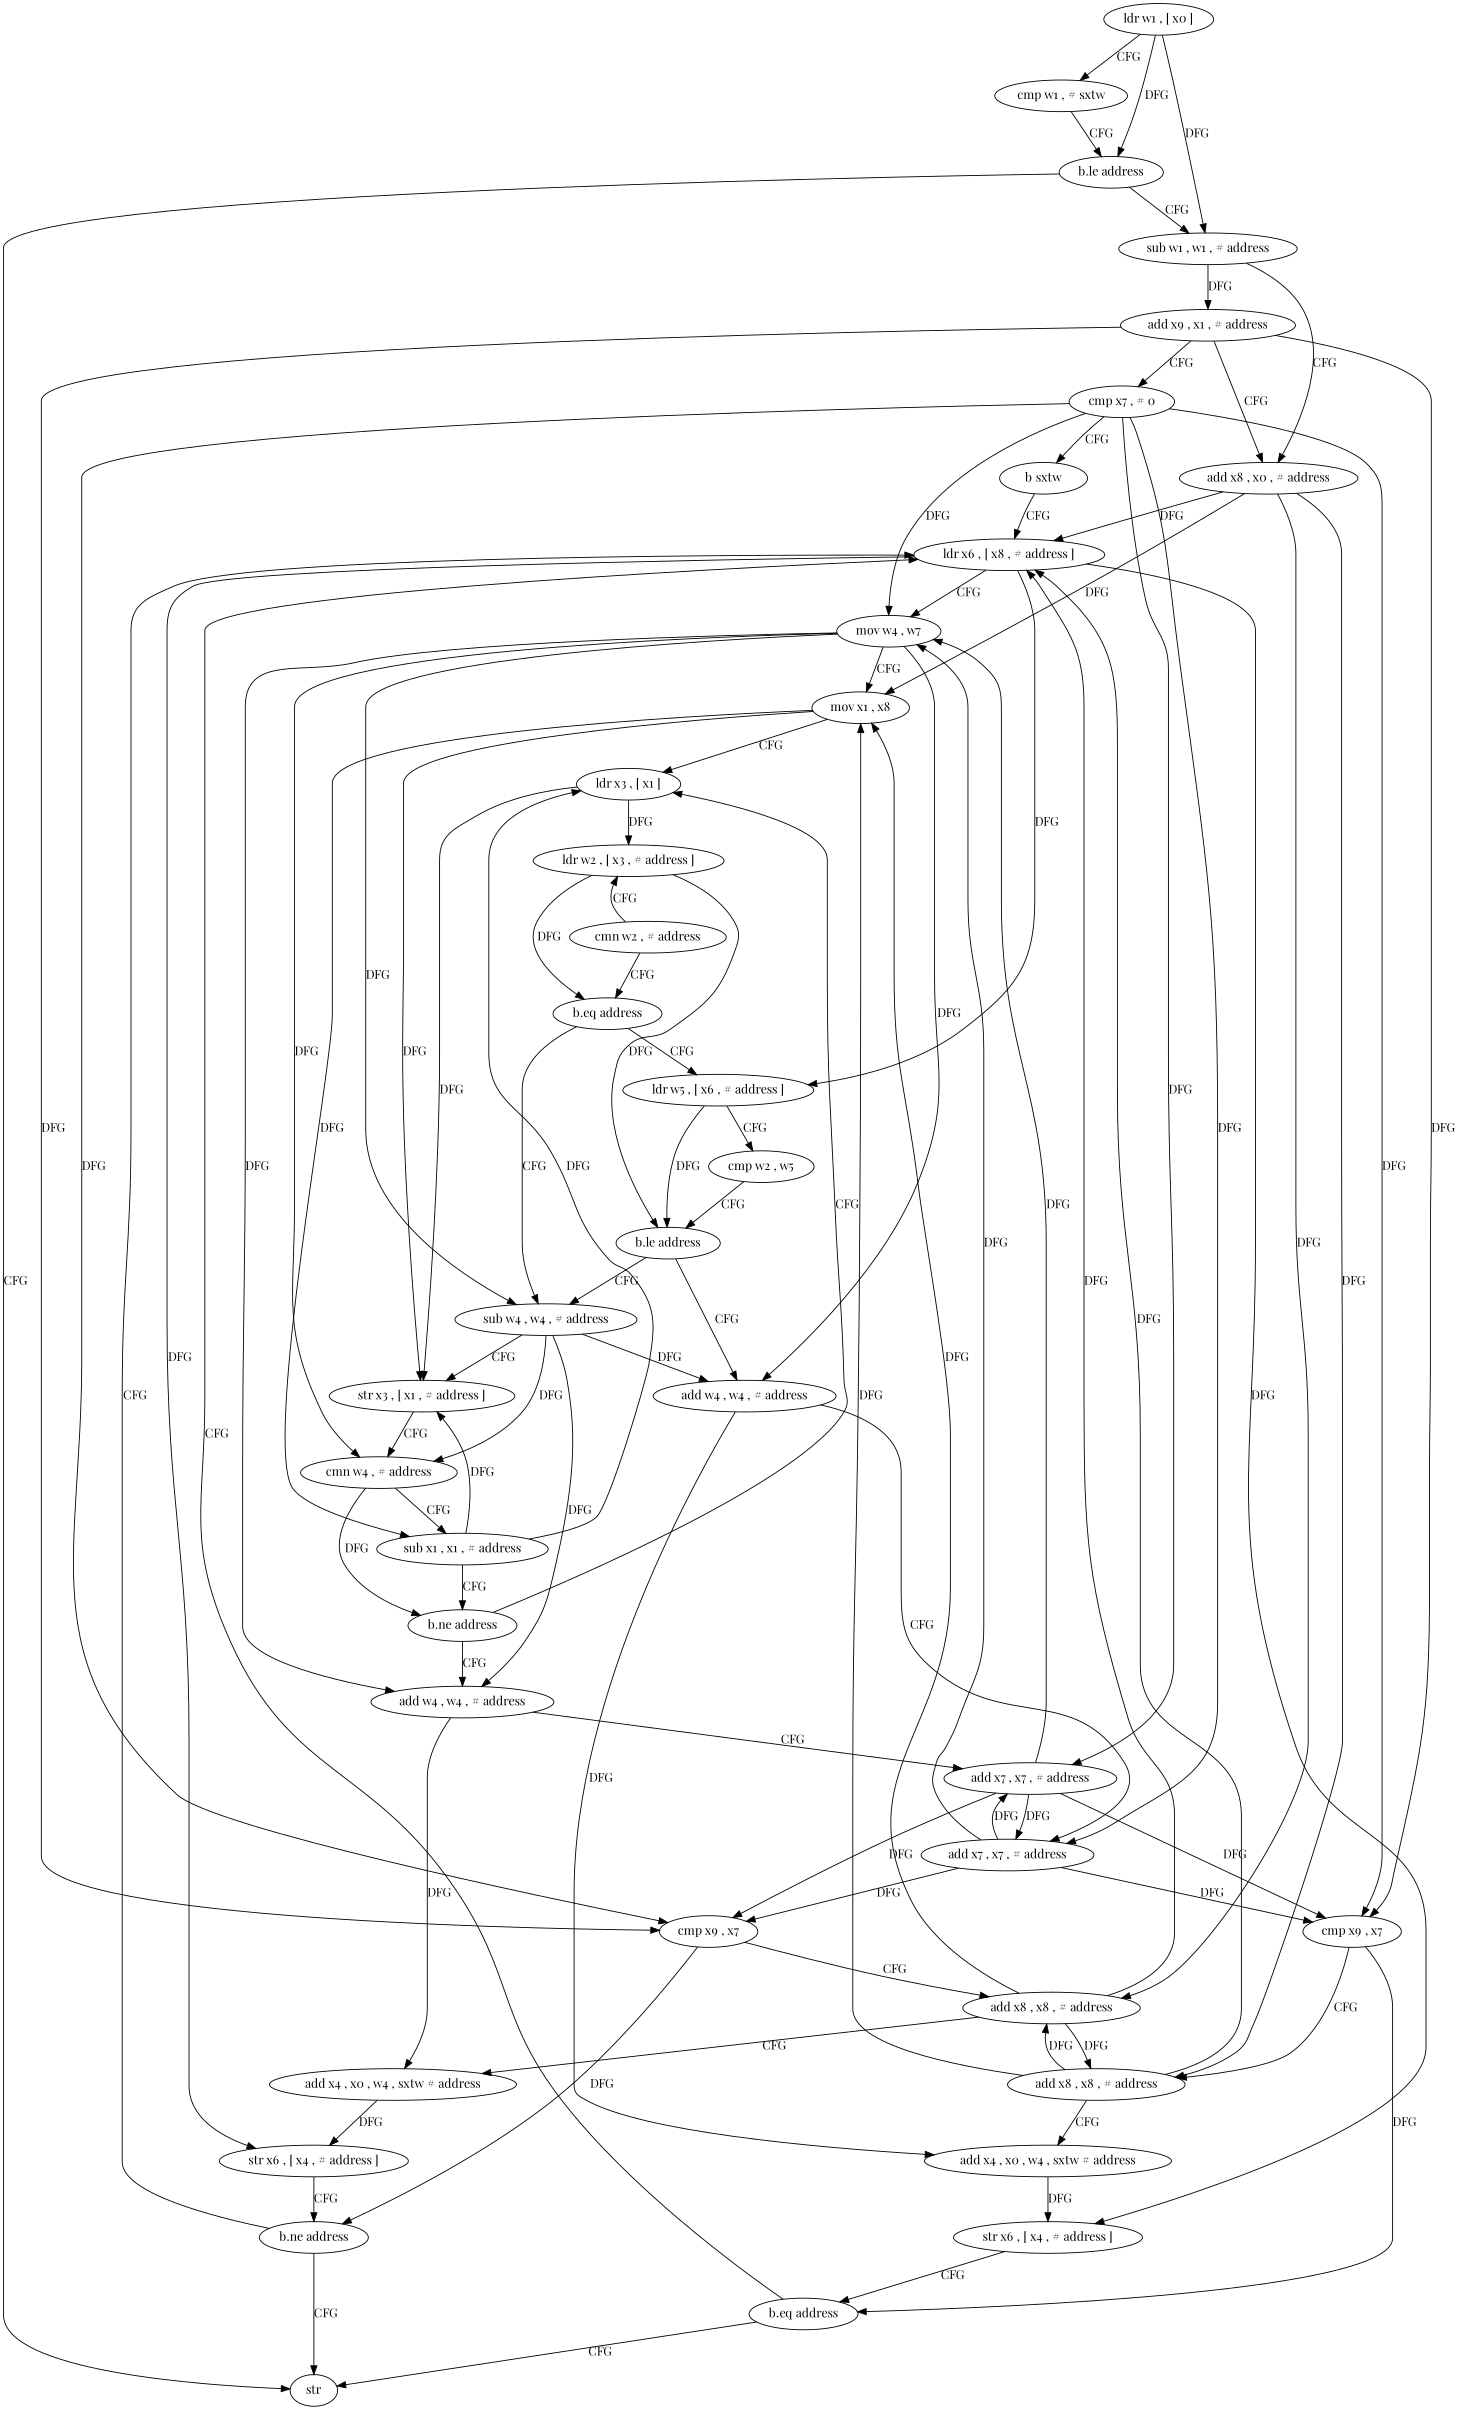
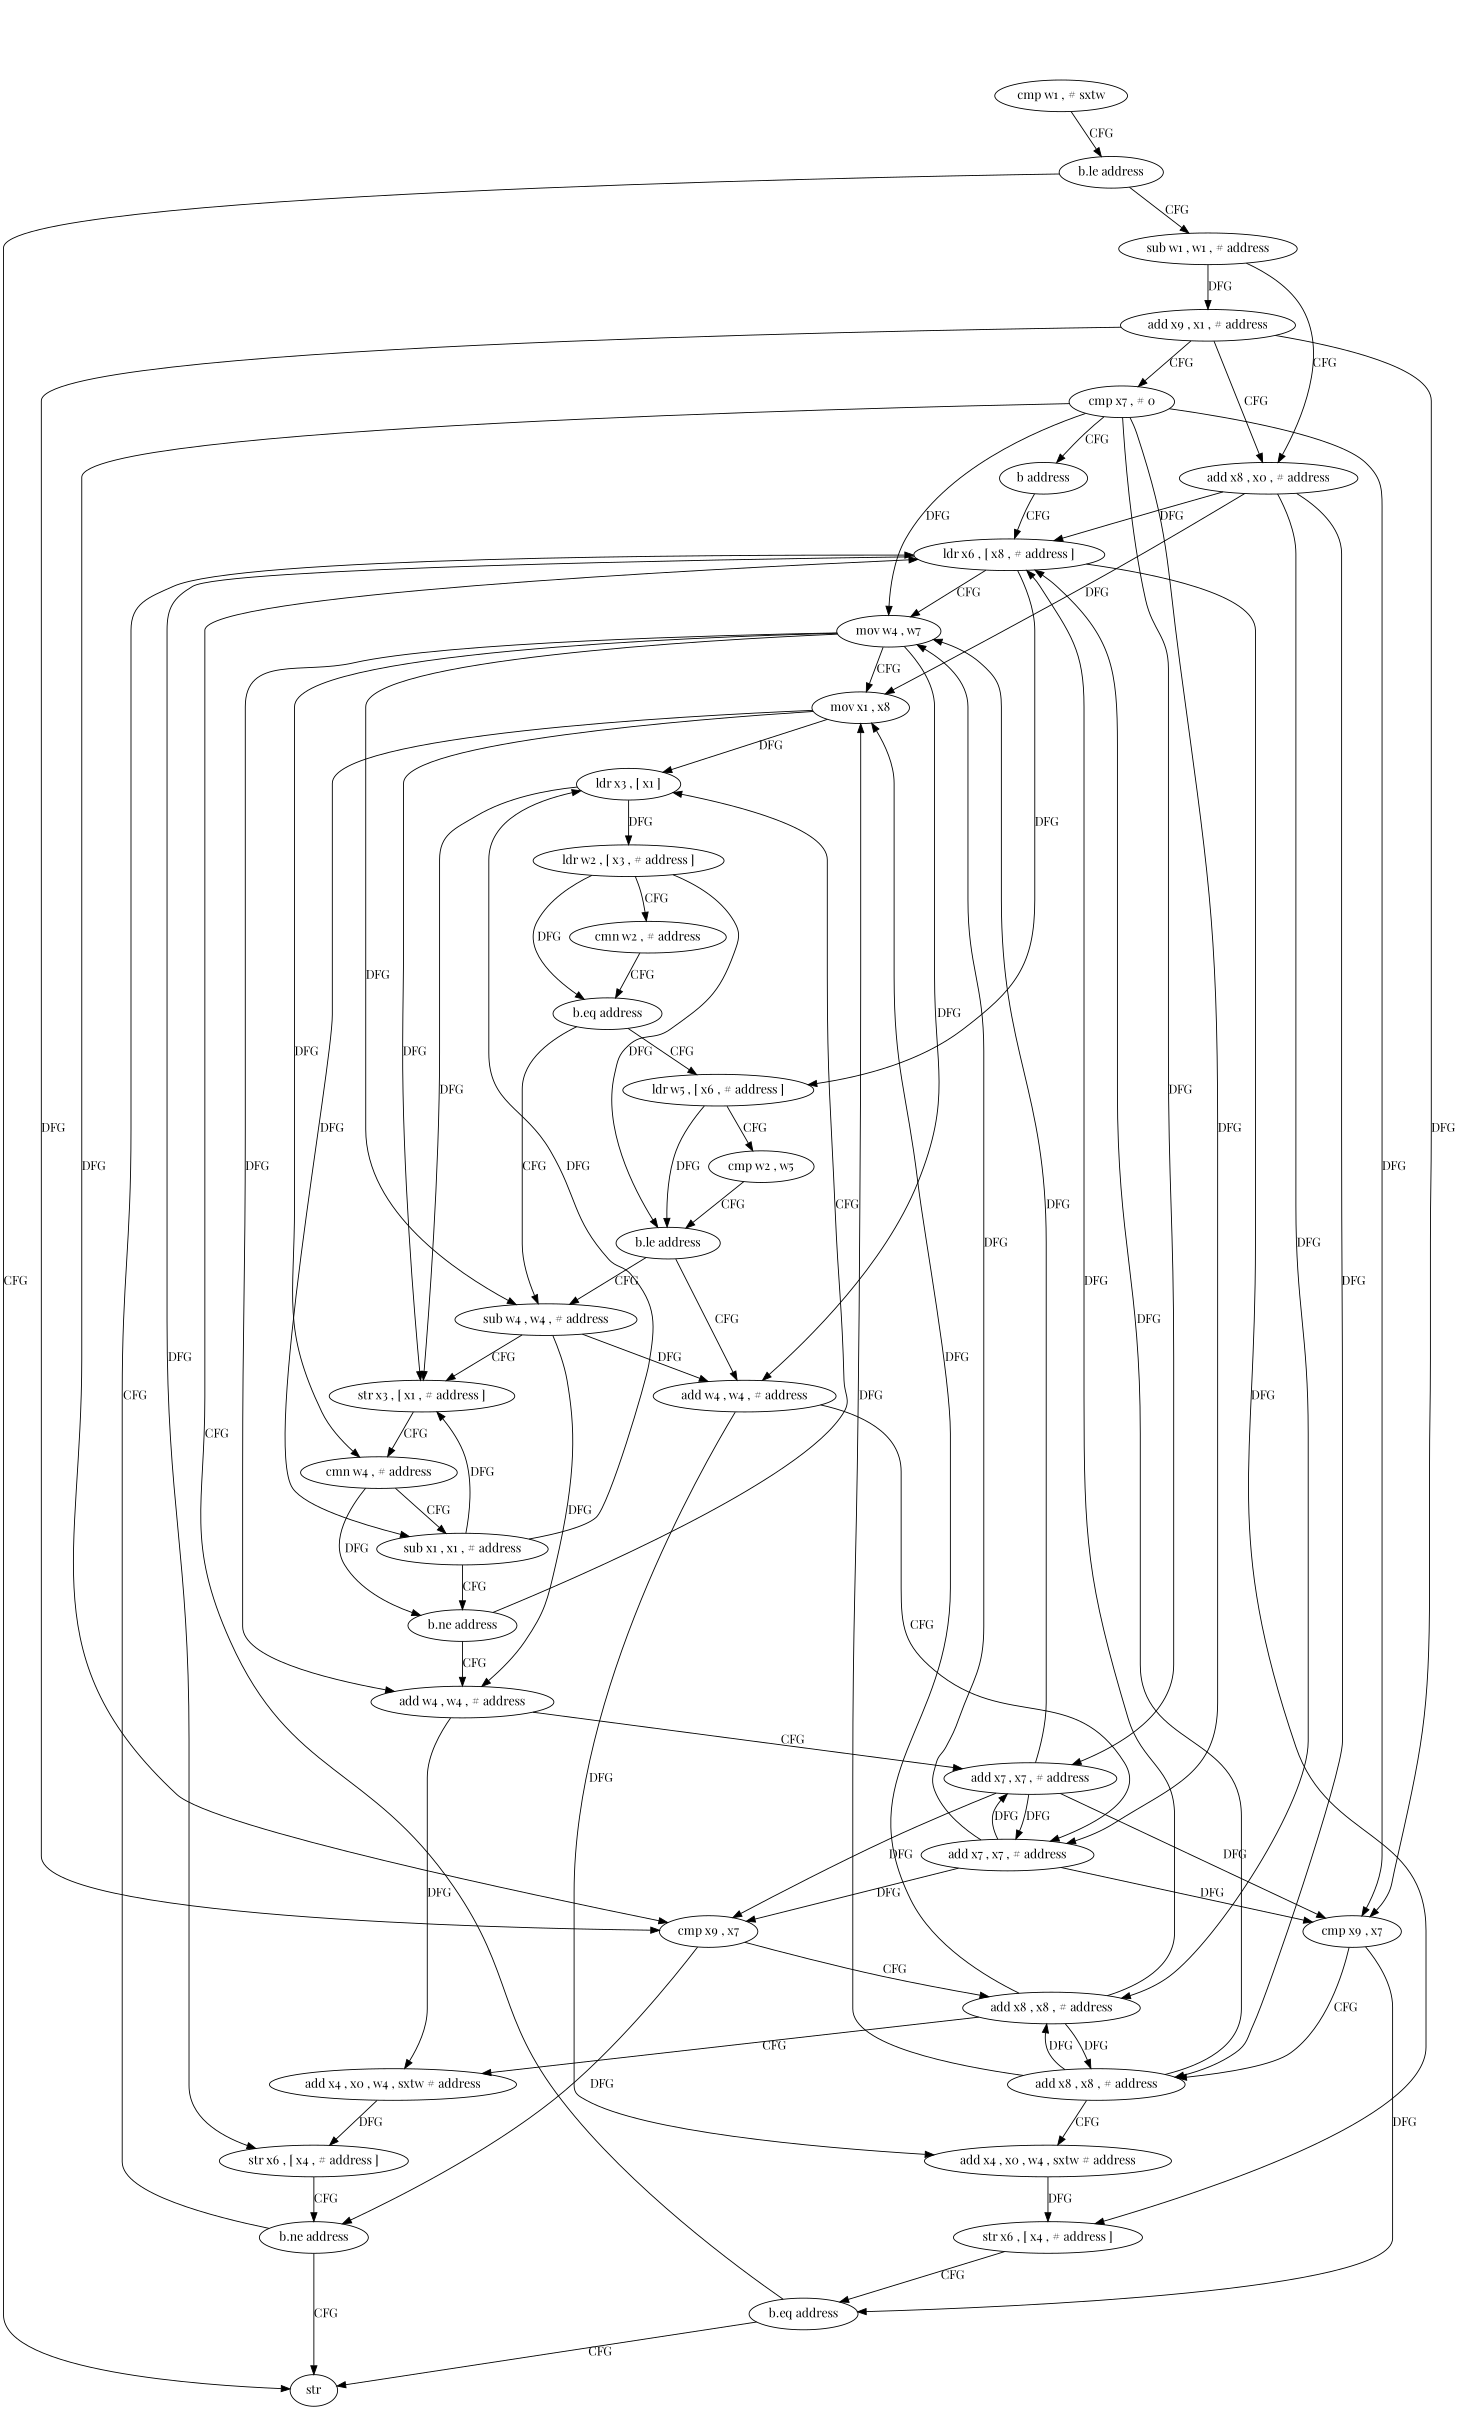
node "ldr w1 , [ x0 ]": removed
node "b sxtw": label "b sxtw" -> "b address"
edge "mov x1 , x8" -> "ldr x3 , [ x1 ]": label "CFG" -> "DFG"
edge "cmn w2 , # address" -> "ldr w2 , [ x3 , # address ]": reversed
edge "sub w4 , w4 , # address" -> "cmn w4 , # address": removed, label "DFG"
